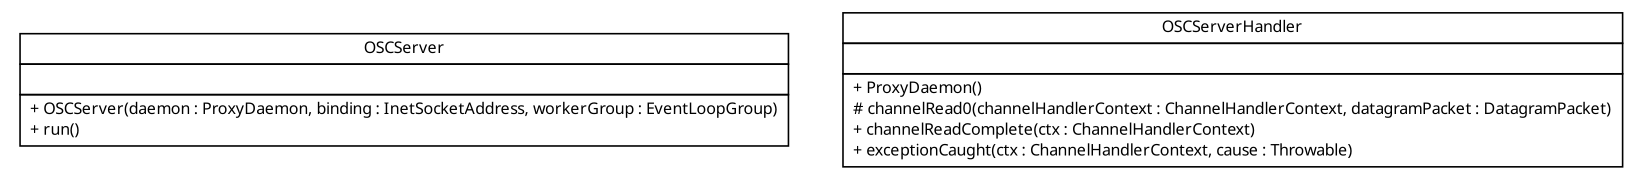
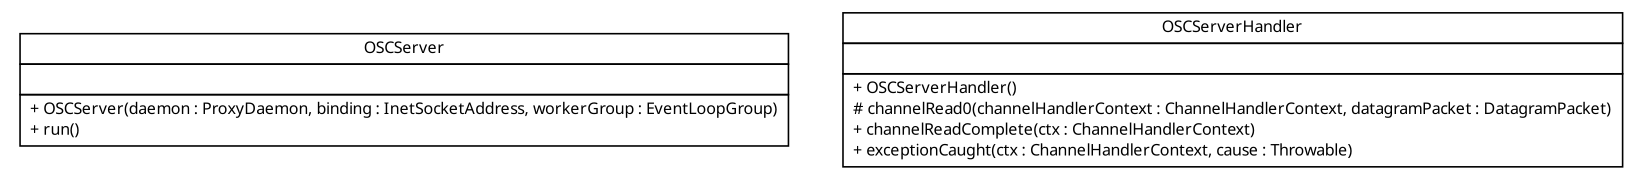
node "OSCServerHandler": text "+ ProxyDaemon()" -> "+ OSCServerHandler()"
